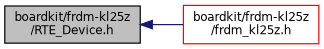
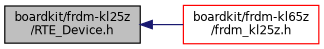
node "boardkit/frdm-kl25z /frdm_kl25z.h": label "boardkit/frdm-kl25z /frdm_kl25z.h" -> "boardkit/frdm-kl65z /frdm_kl25z.h"
